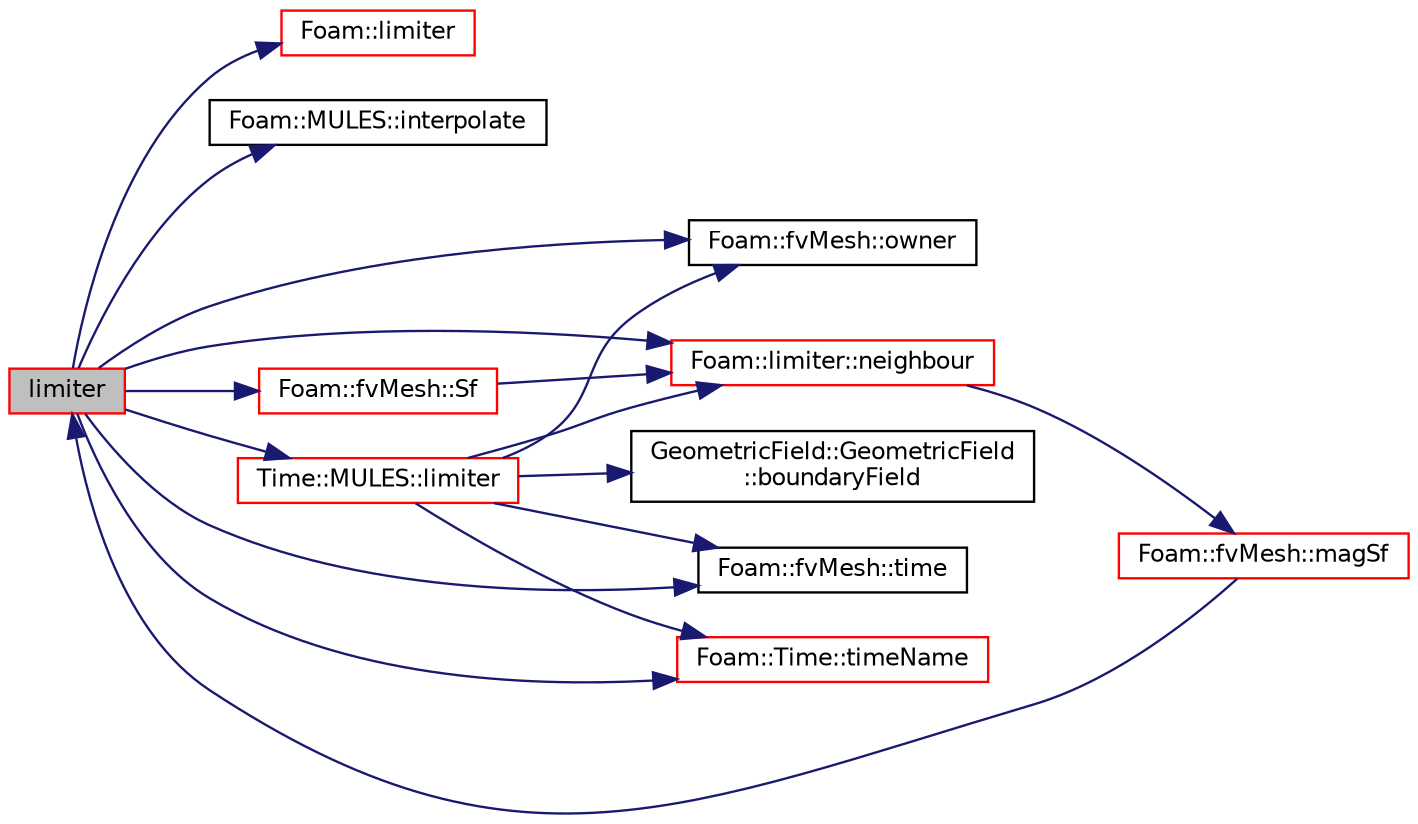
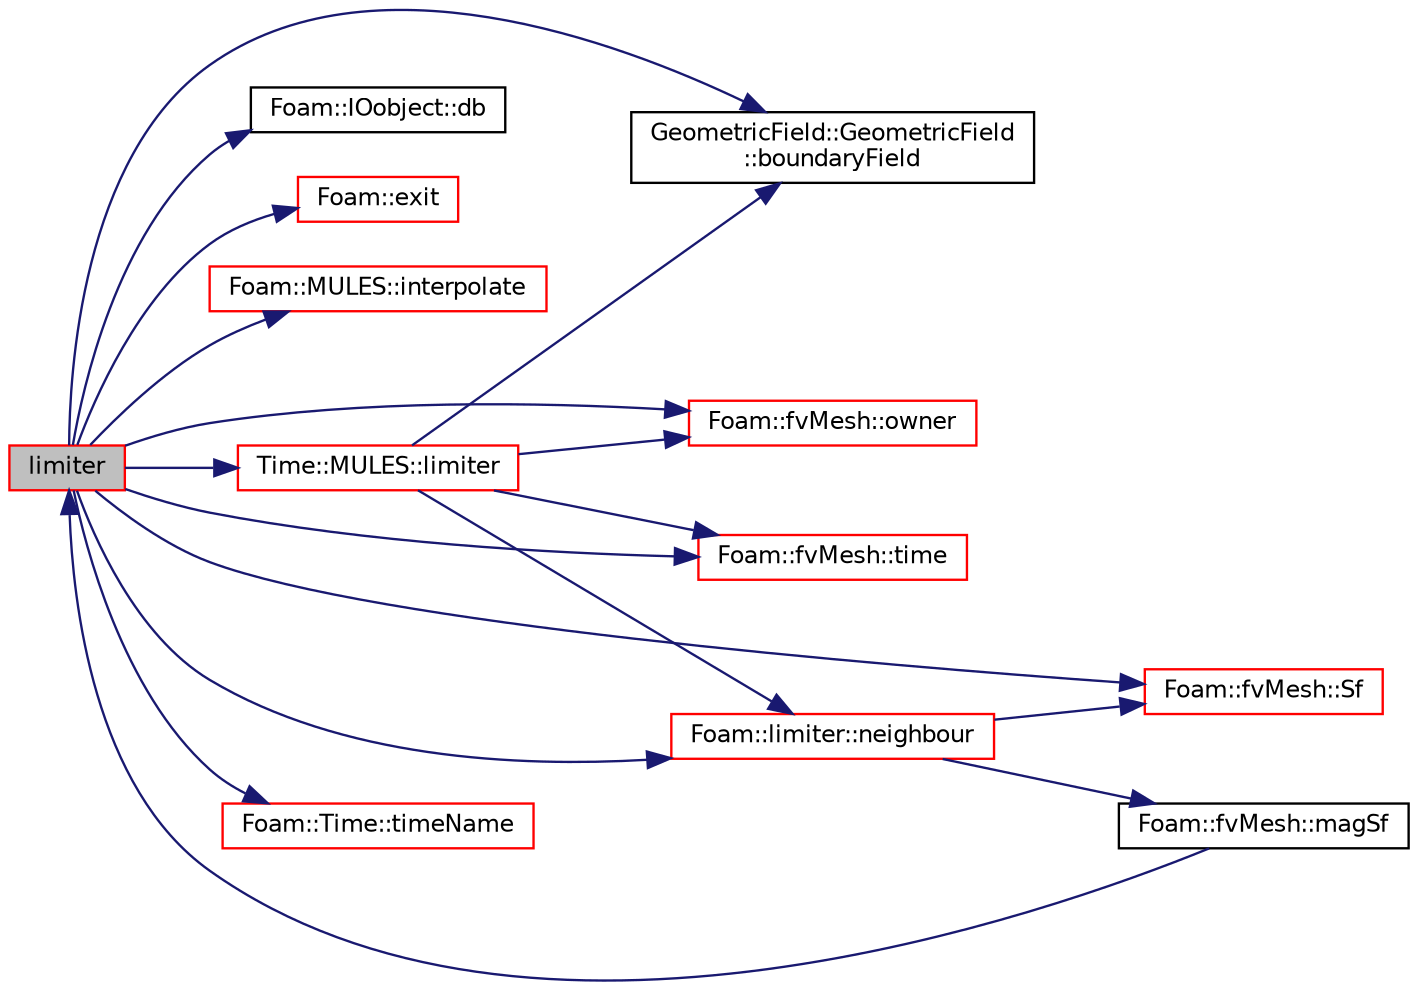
edge "limiter" -> "GeometricField::GeometricField ::boundaryField": added
node "Foam::limiter": label "Foam::limiter" -> "Foam::exit"
node "Foam::IOobject::db": added
node "Foam::MULES::interpolate": color black -> red
node "Foam::fvMesh::owner": color black -> red
edge "Foam::fvMesh::Sf" -> "Foam::limiter::neighbour": reversed
node "Foam::fvMesh::magSf": color red -> black
node "Foam::fvMesh::time": color black -> red
edge "Time::MULES::limiter" -> "Foam::Time::timeName": removed
